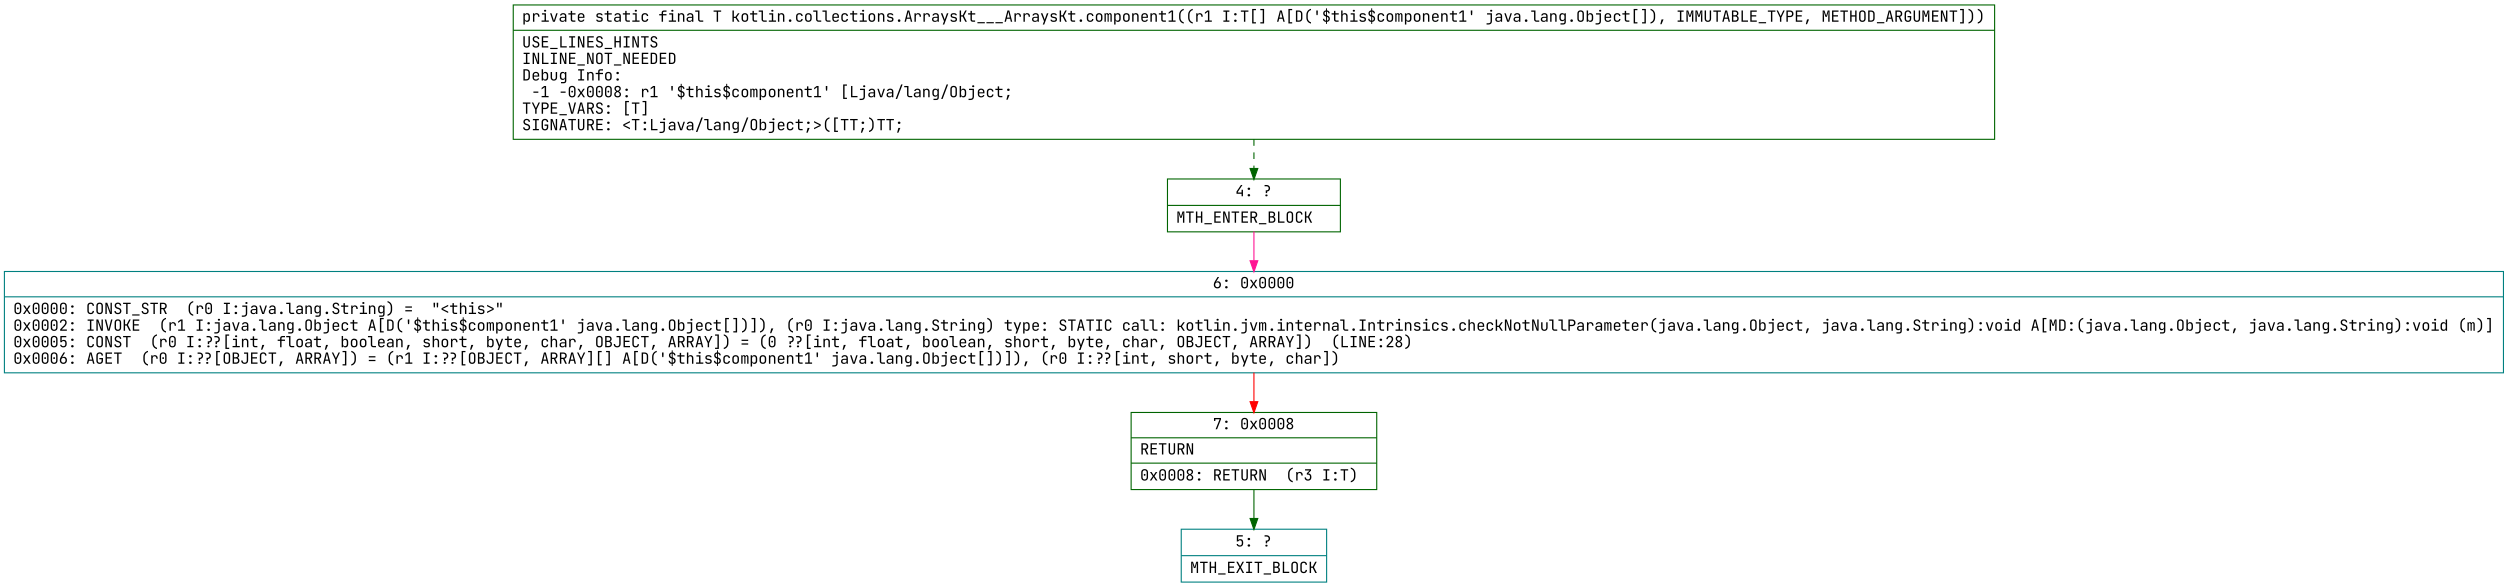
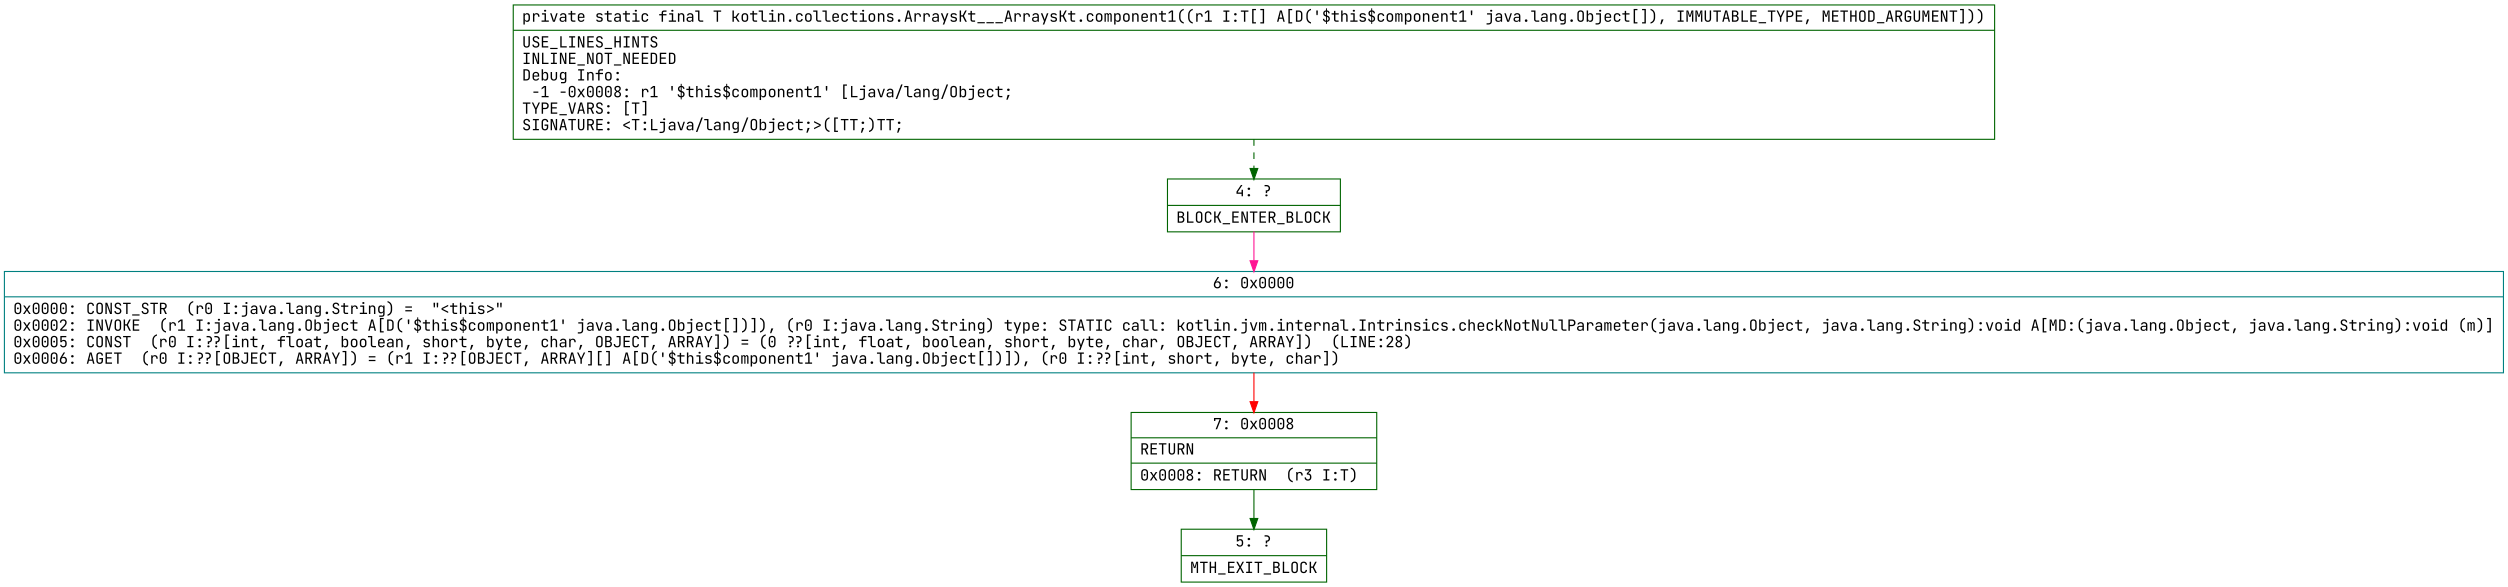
node "4: ?": text "MTH_ENTER_BLOCK" -> "BLOCK_ENTER_BLOCK"
node "5: ?": color teal -> darkgreen
